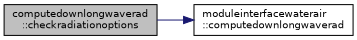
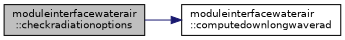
node "computedownlongwaverad ::checkradiationoptions": label "computedownlongwaverad ::checkradiationoptions" -> "moduleinterfacewaterair ::checkradiationoptions"
